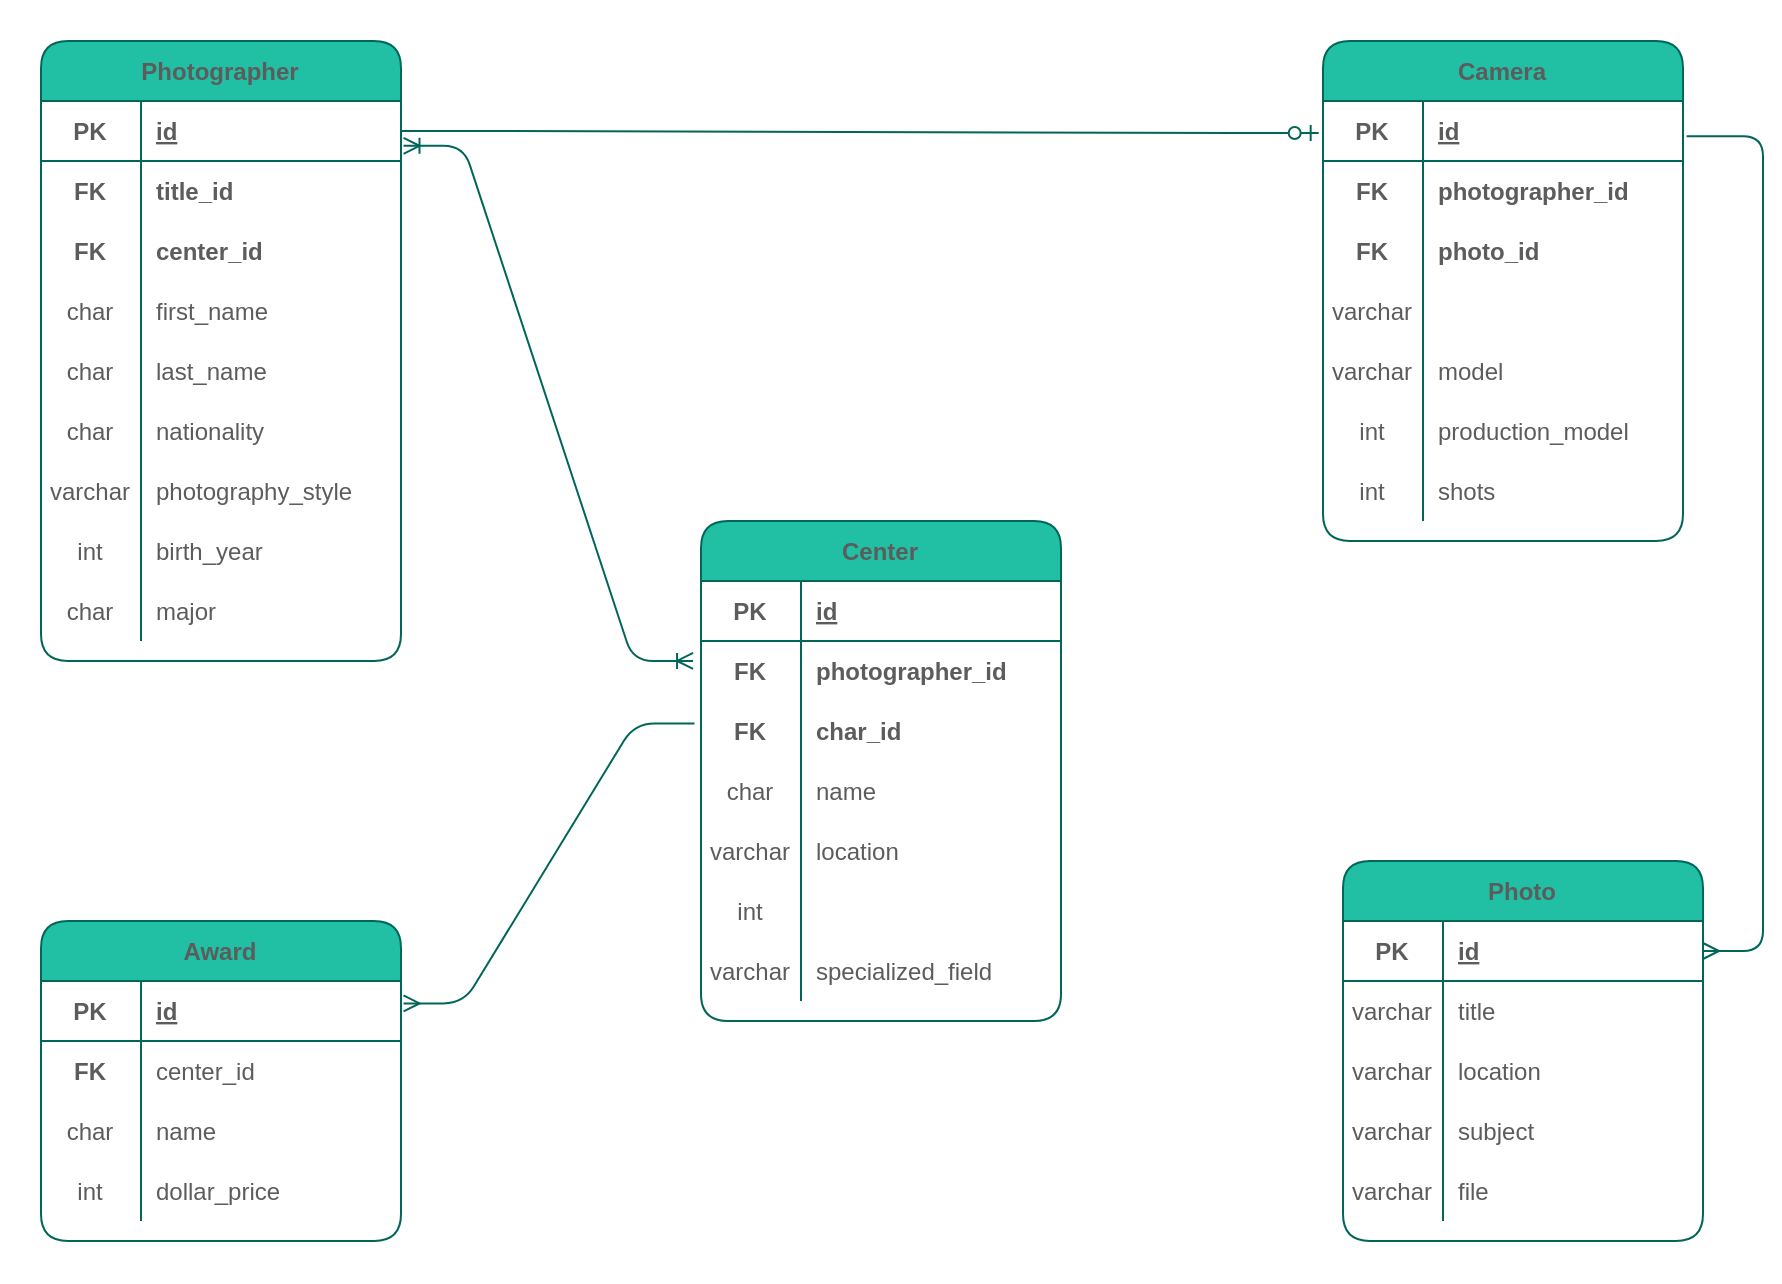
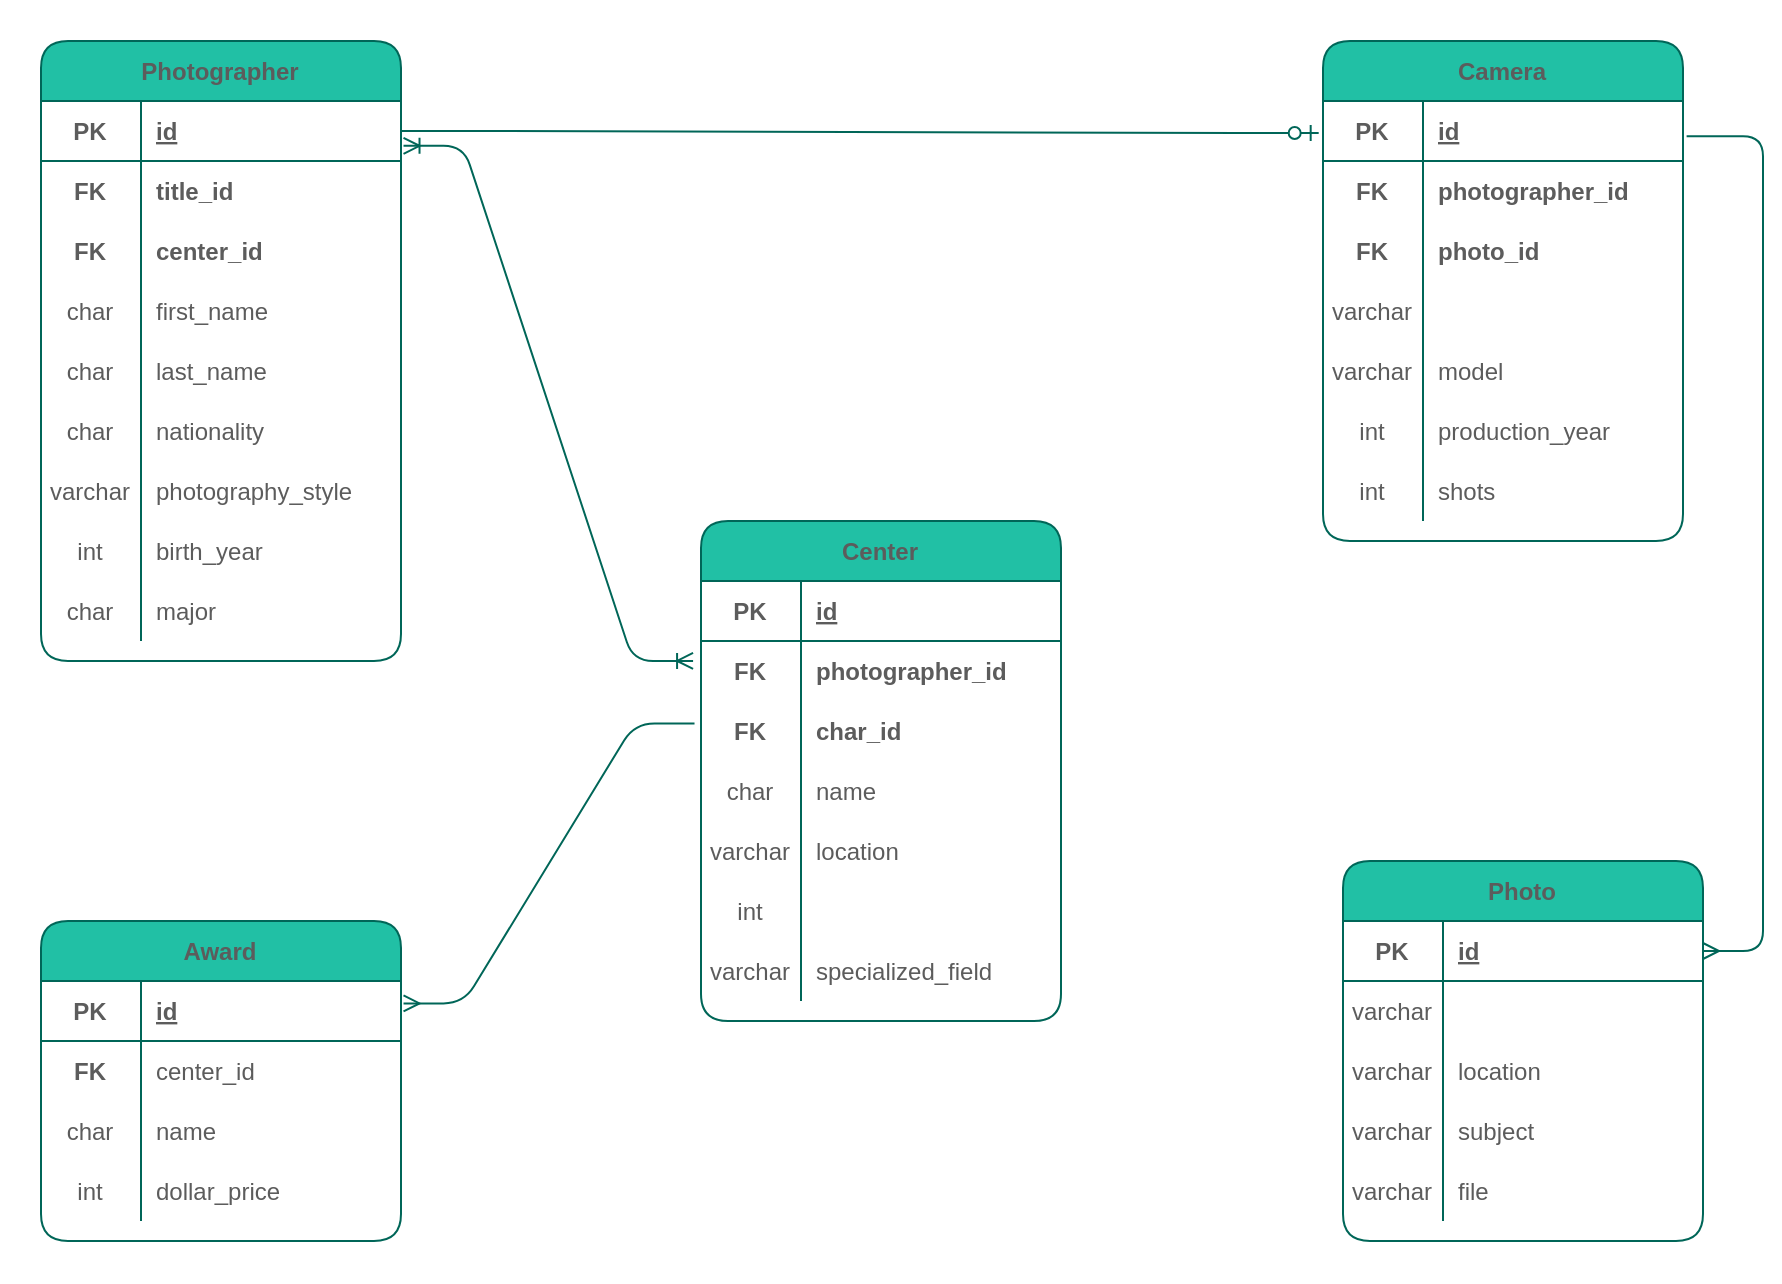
node "production_model": label "production_model" -> "production_year"
node "title": removed
